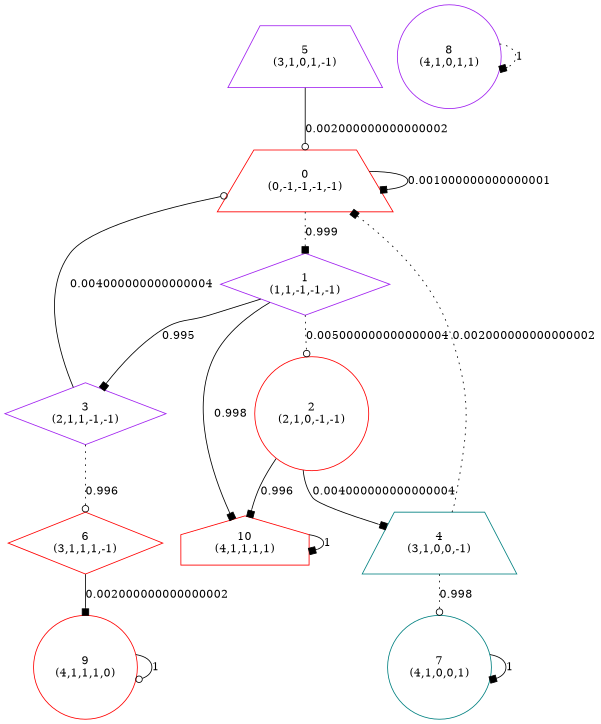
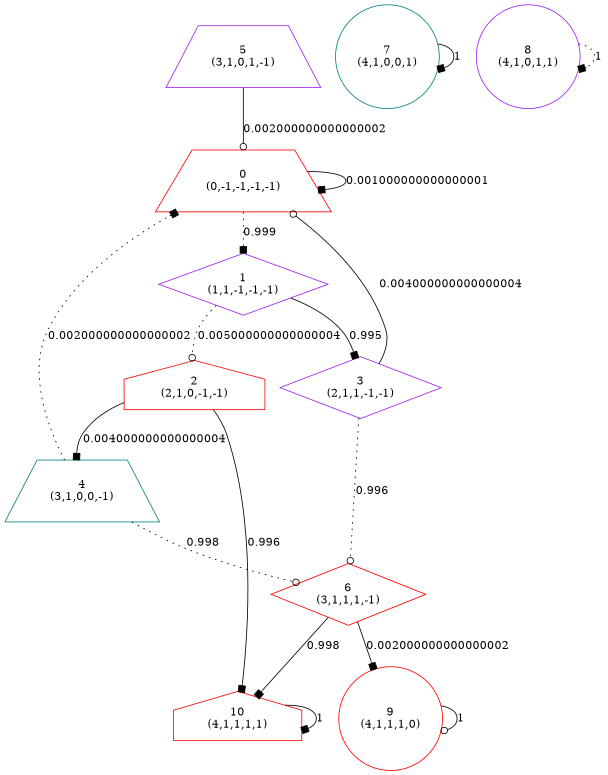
edge "1 (1,1,-1,-1,-1)" -> "10 (4,1,1,1,1)": now "6 (3,1,1,1,-1)" -> "10 (4,1,1,1,1)"
node "2 (2,1,0,-1,-1)": shape circle -> house
edge "4 (3,1,0,0,-1)" -> "7 (4,1,0,0,1)": now "4 (3,1,0,0,-1)" -> "6 (3,1,1,1,-1)"
